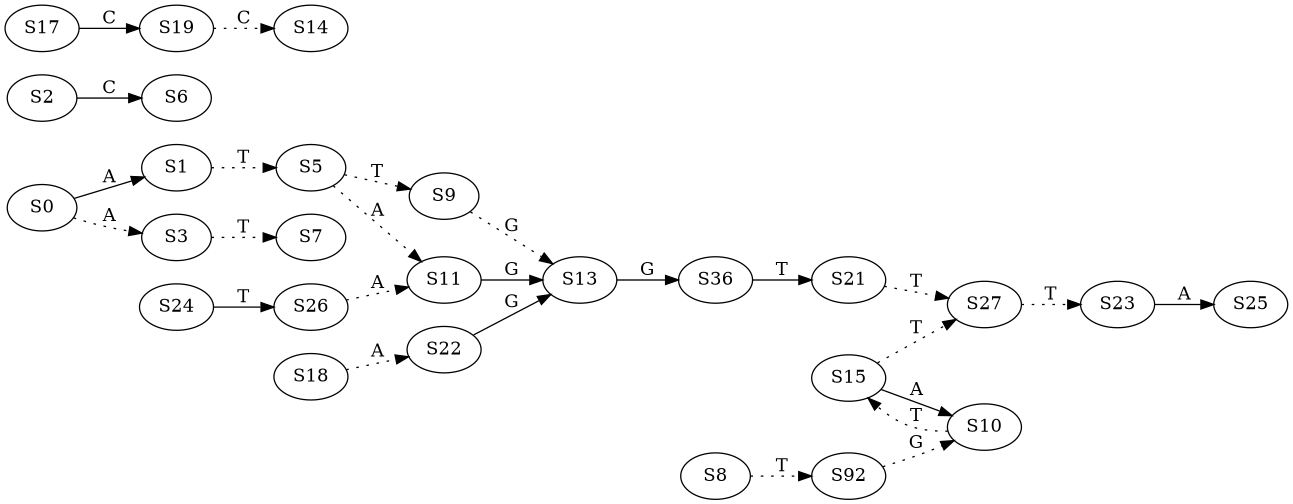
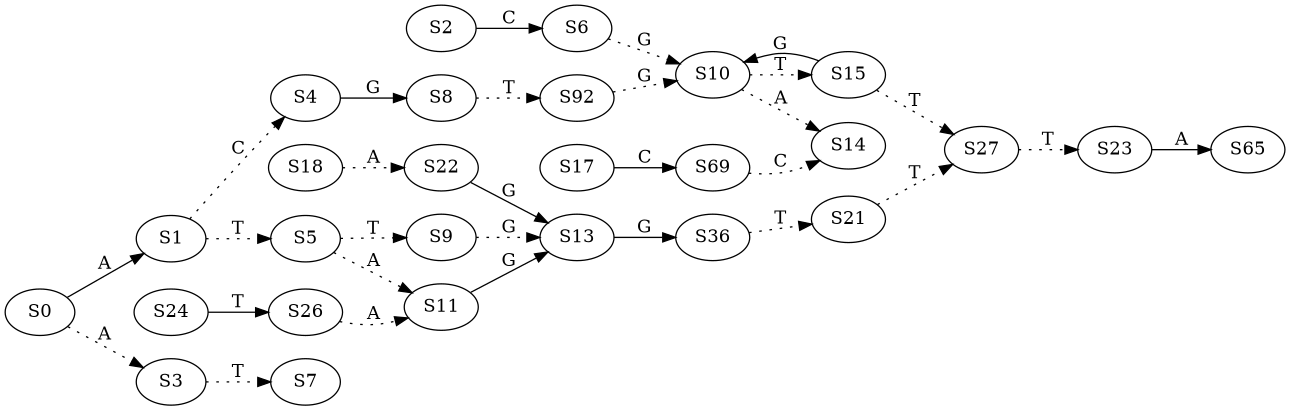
node "S19": label "S19" -> "S69"
edge "S6" -> "S10": added, label "G"
node "S4": added
edge "S10" -> "S14": added, label "A"
edge "S36" -> "S21": style solid -> dotted
node "S25": label "S25" -> "S65"
edge "S15" -> "S10": label "A" -> "G"
